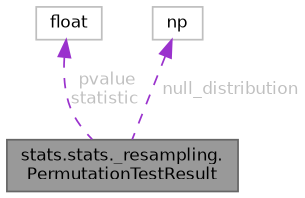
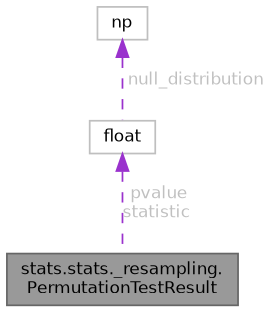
edge "stats.stats._resampling. PermutationTestResult" -> "np": now "float" -> "np"
